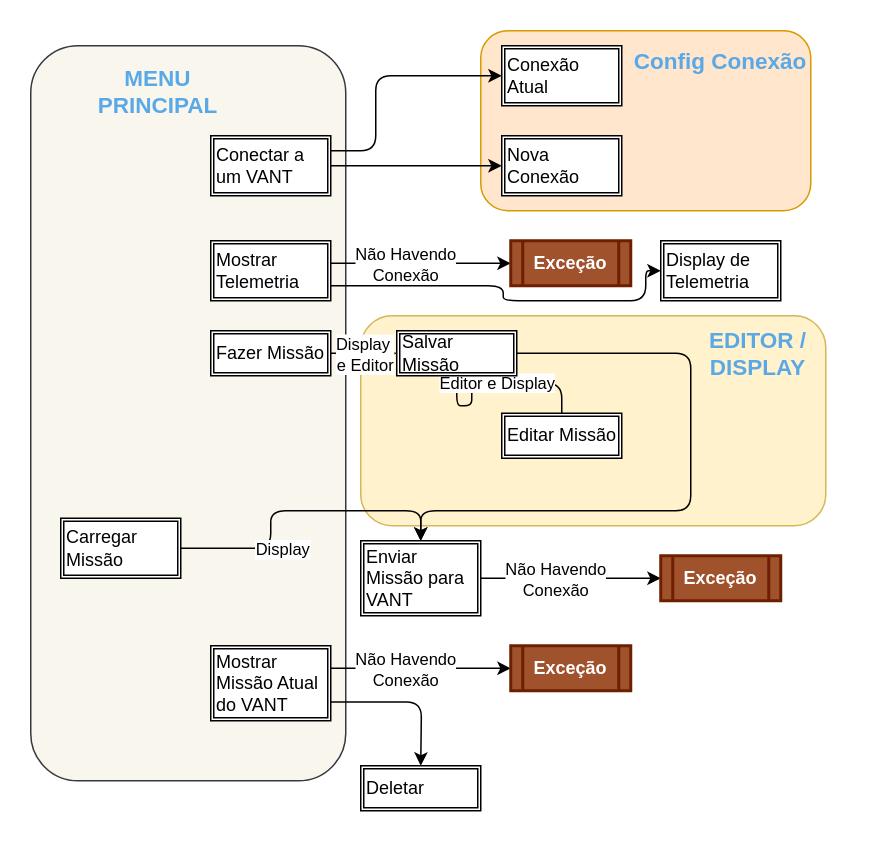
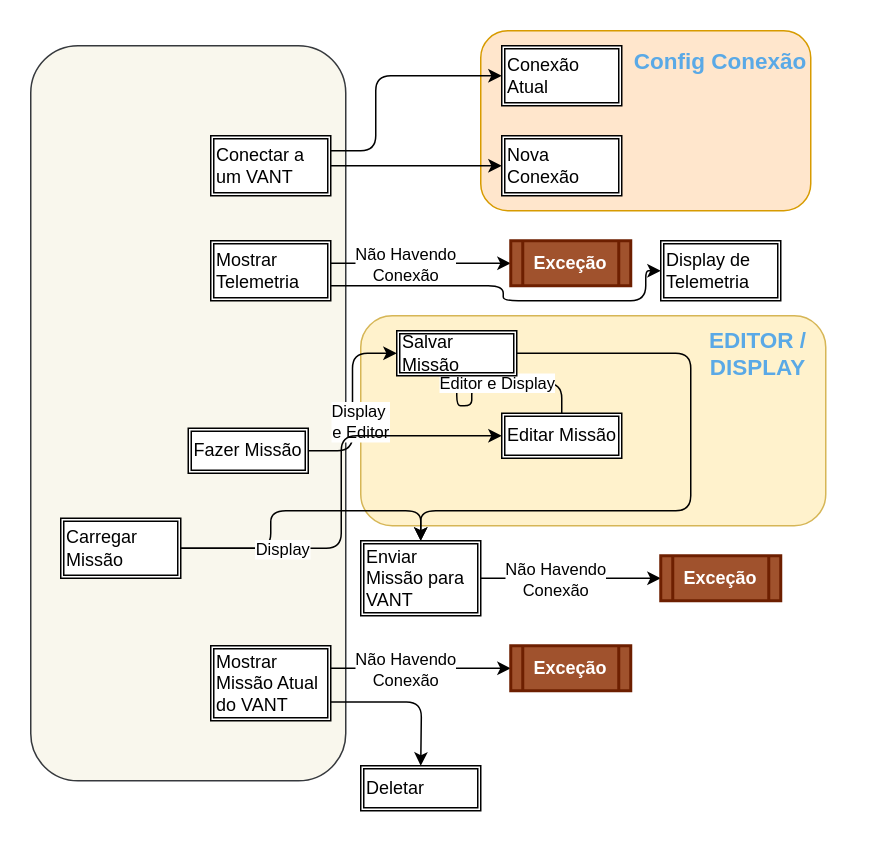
node "MENU PRINCIPAL": removed
node "Fazer Missão": moved (271, 353) -> (248, 451)
edge "Carregar Missão" -> "Editar Missão": added
